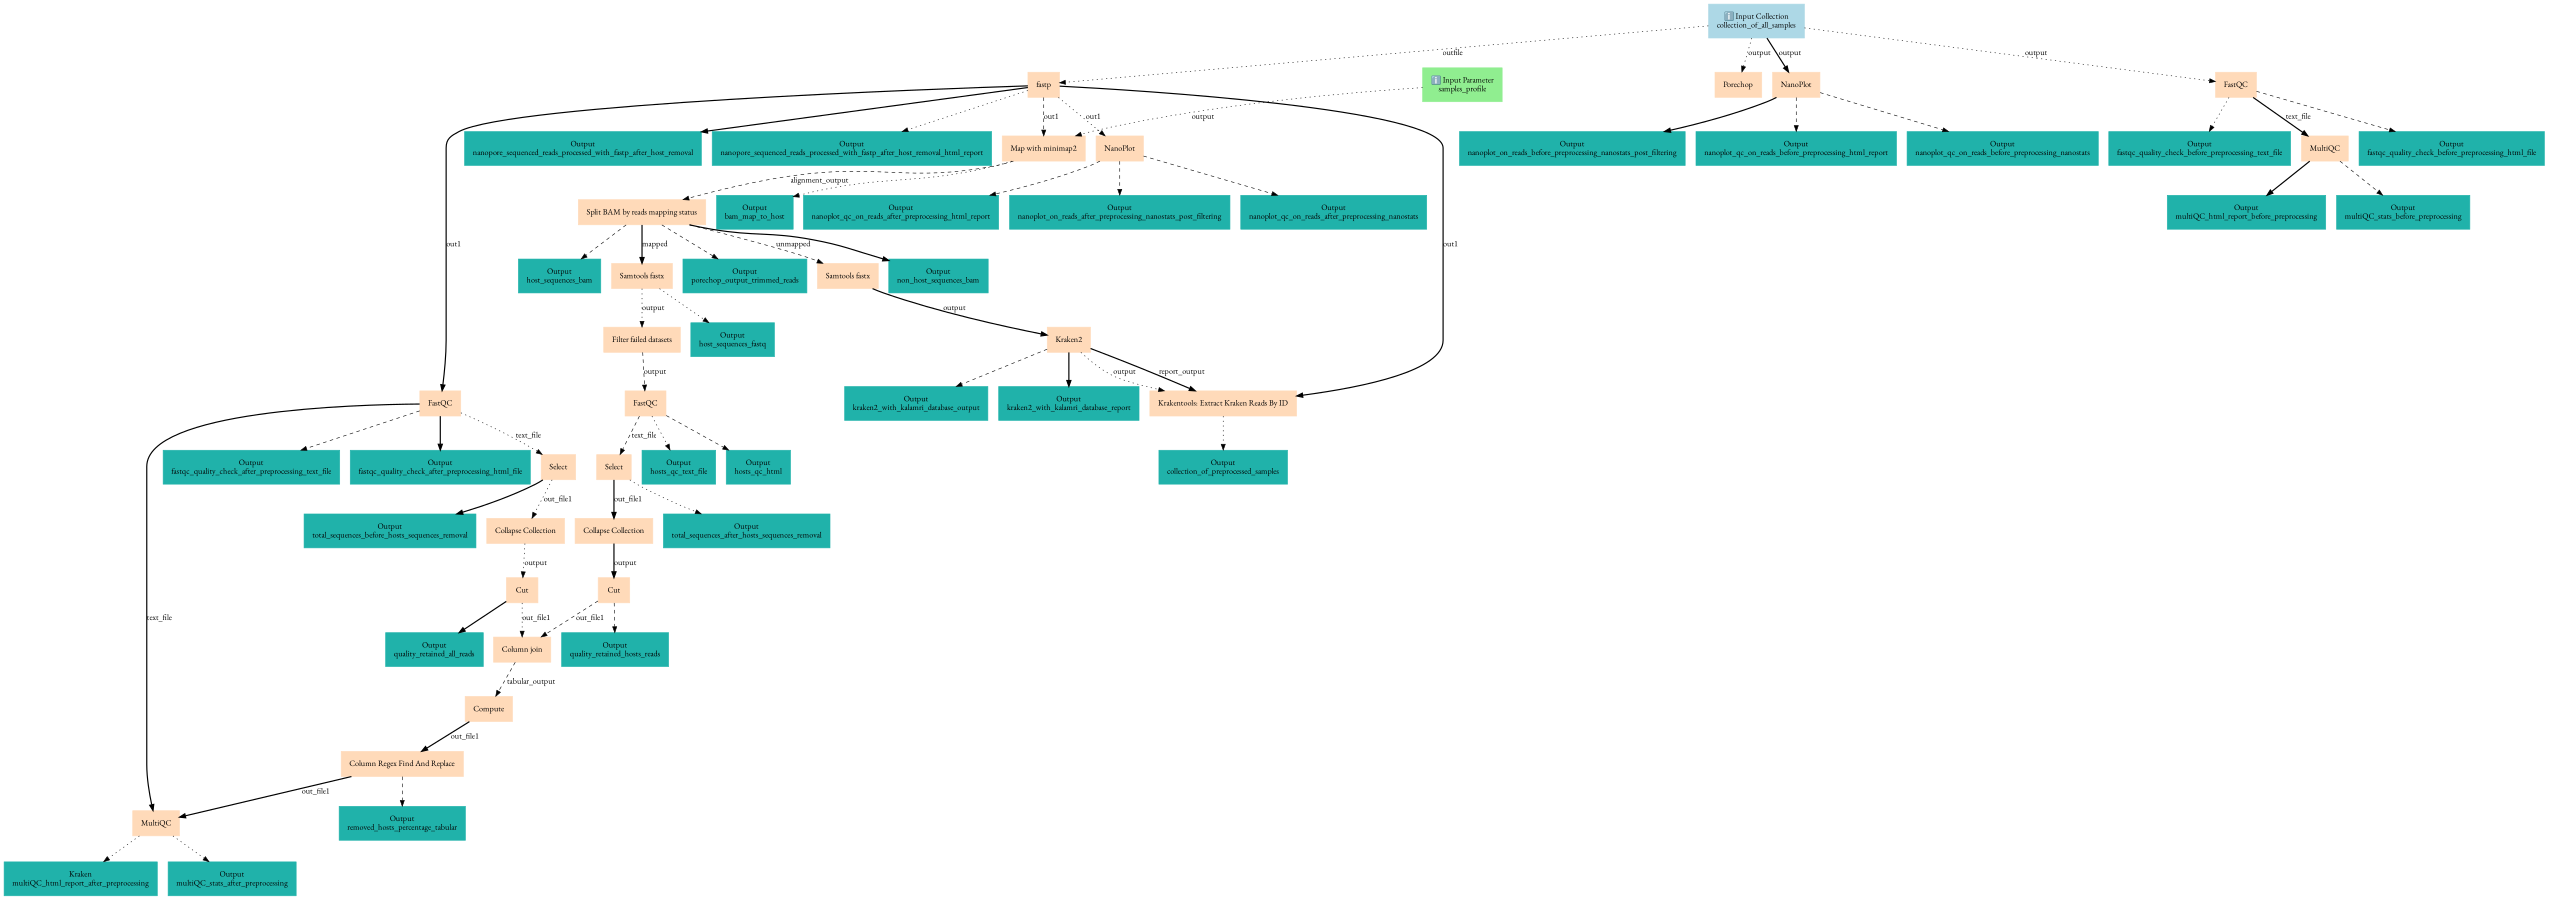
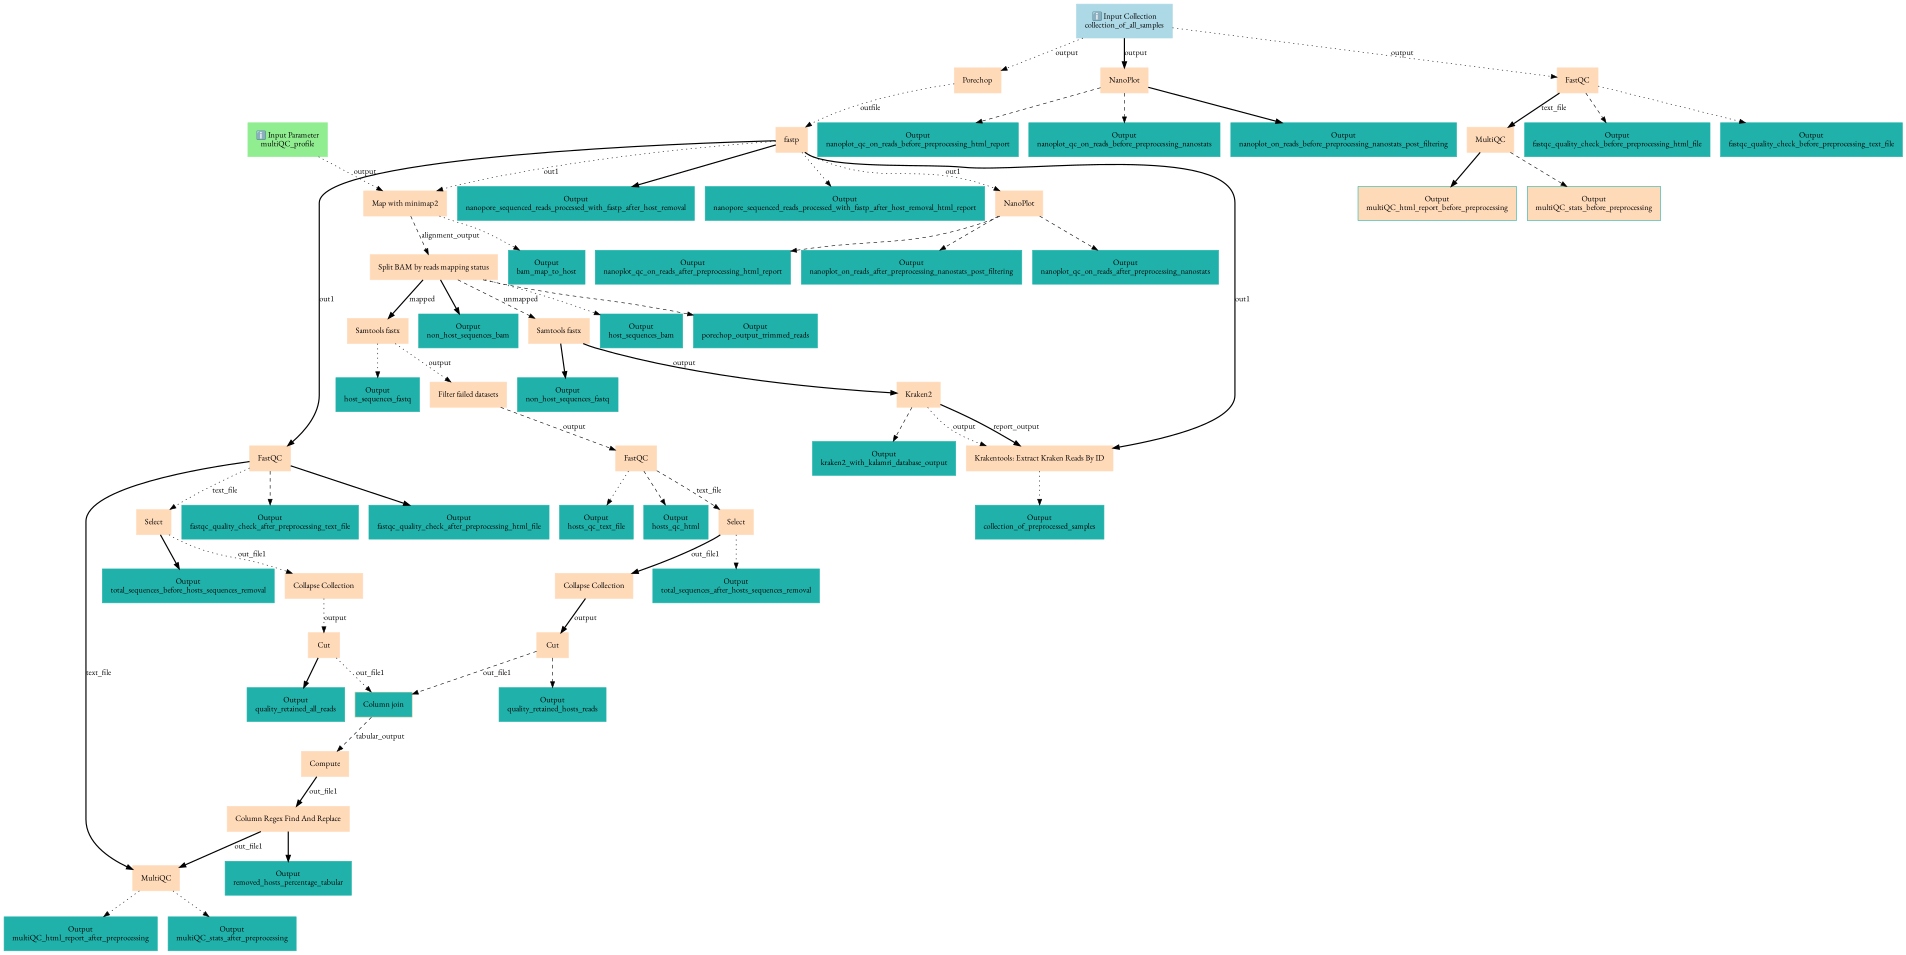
edge "ℹ️ Input Collection collection_of_all_samples" -> "fastp": now "Porechop" -> "fastp"
node "ℹ️ Input Parameter samples_profile": label "ℹ️ Input Parameter samples_profile" -> "ℹ️ Input Parameter multiQC_profile"
edge "fastp" -> "Map with minimap2": style dashed -> dotted
node "Output multiQC_html_report_before_preprocessing": fillcolor lightseagreen -> peachpuff
node "Output multiQC_stats_before_preprocessing": fillcolor lightseagreen -> peachpuff
edge "Split BAM by reads mapping status" -> "Output host_sequences_bam": style dashed -> dotted
node "Output non_host_sequences_fastq": added
node "Output kraken2_with_kalamri_database_report": removed
node "Column join": fillcolor peachpuff -> lightseagreen
edge "Column Regex Find And Replace" -> "Output removed_hosts_percentage_tabular": style dashed -> bold
node "Kraken multiQC_html_report_after_preprocessing": label "Kraken multiQC_html_report_after_preprocessing" -> "Output multiQC_html_report_after_preprocessing"
